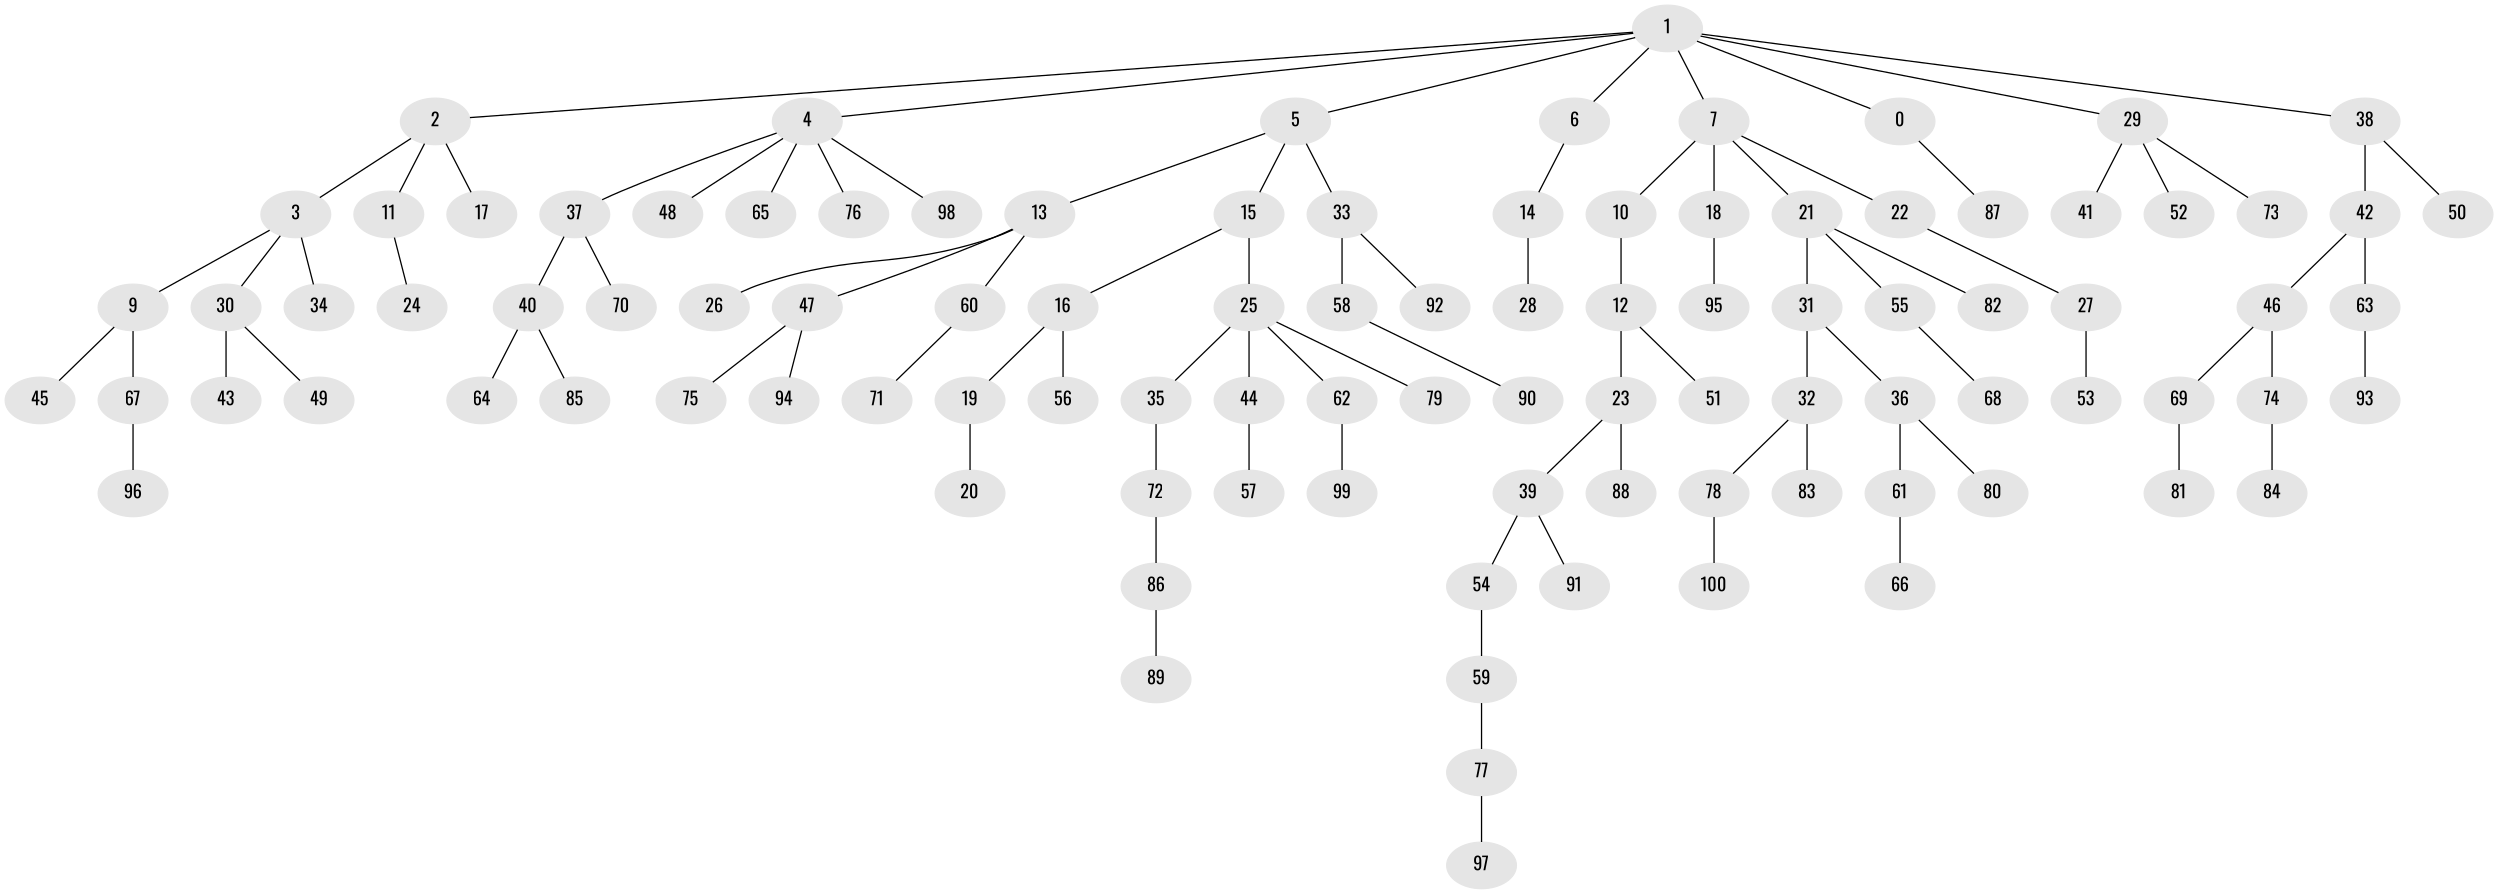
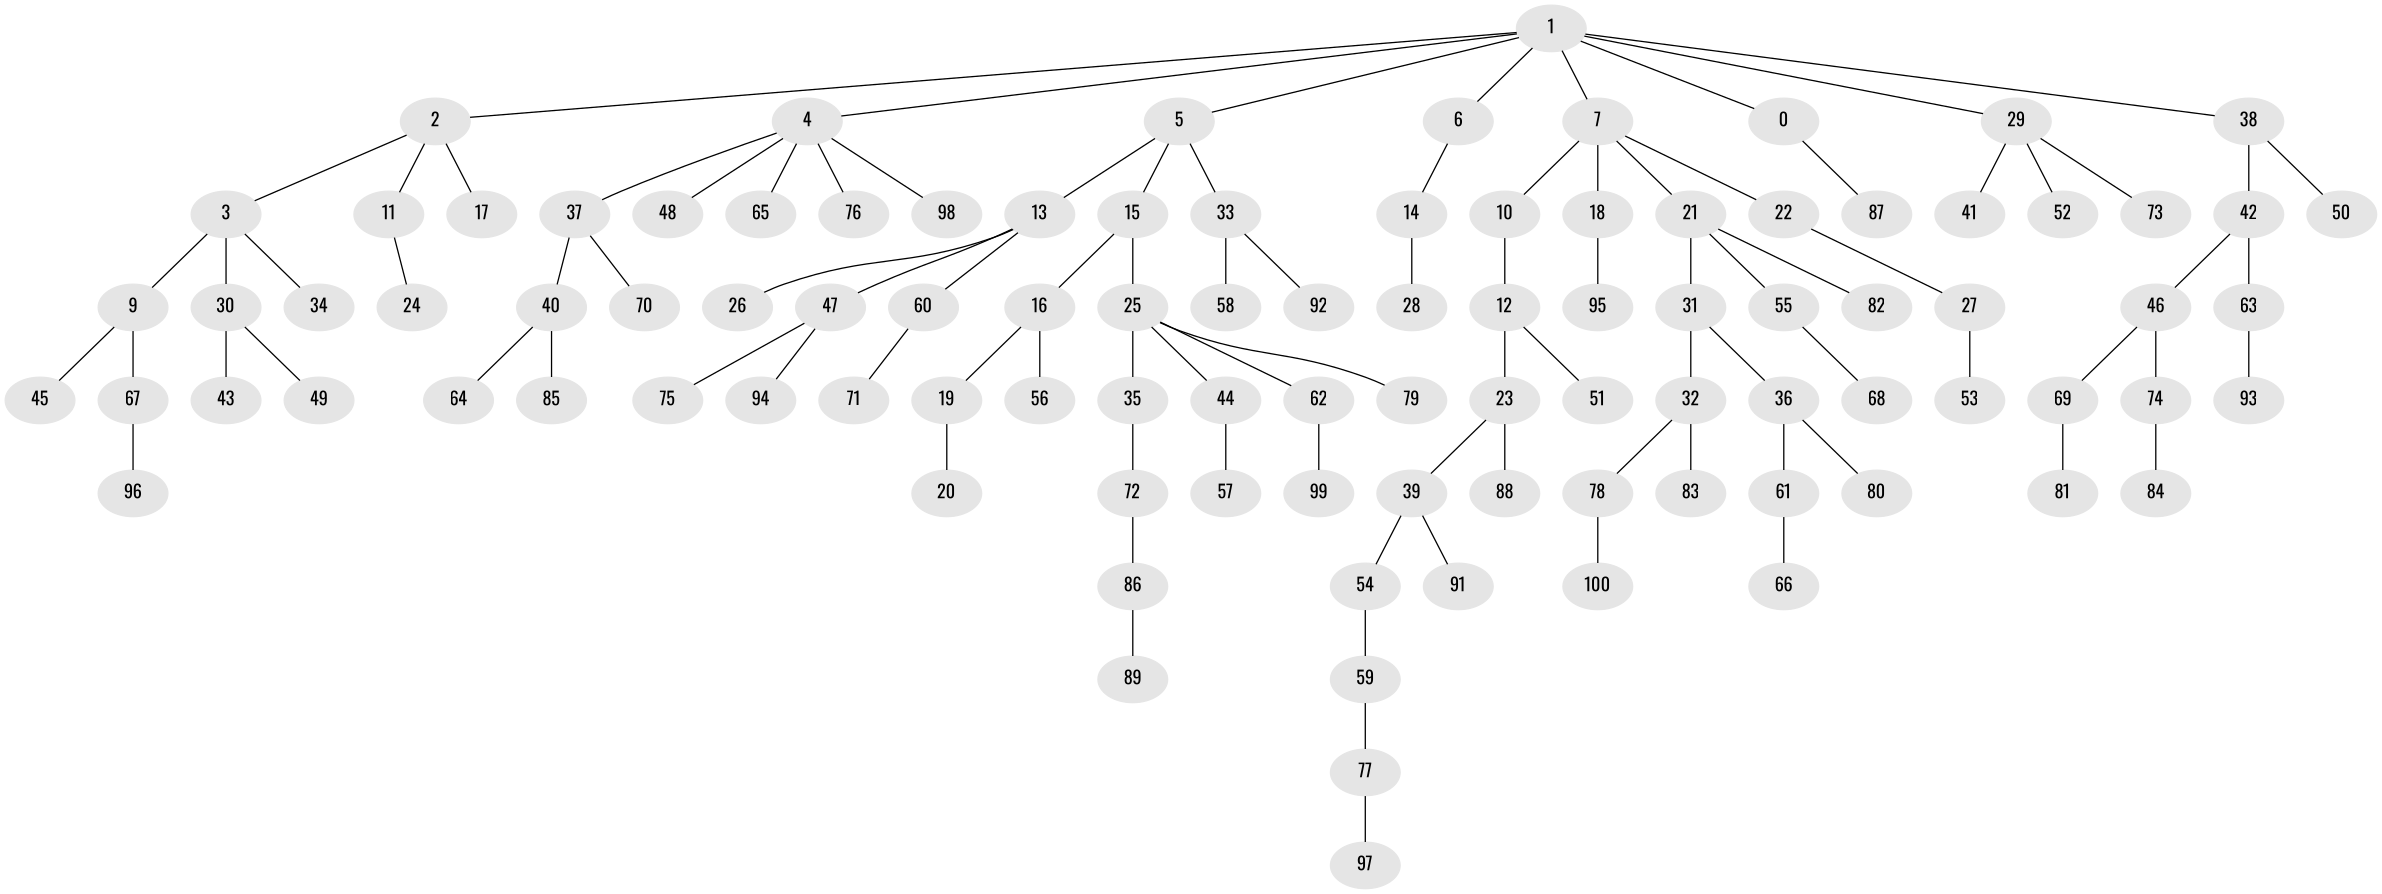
node "90": removed
